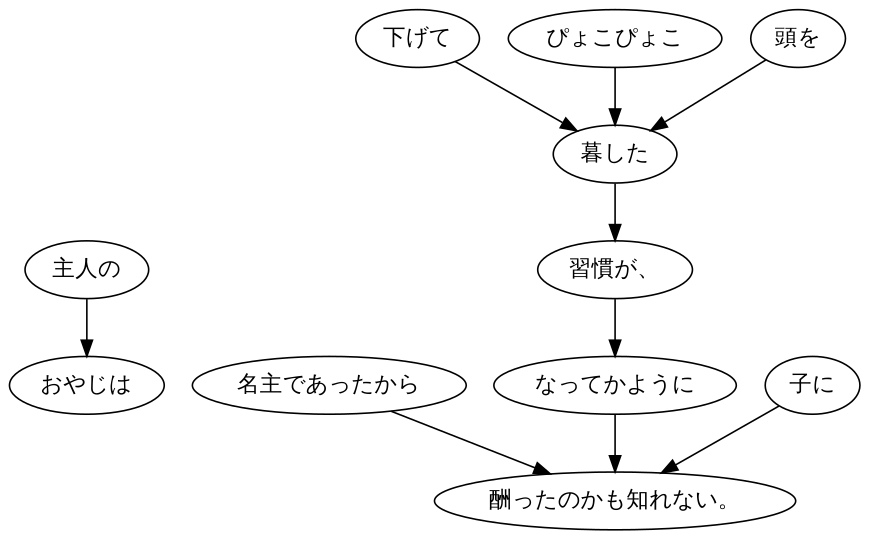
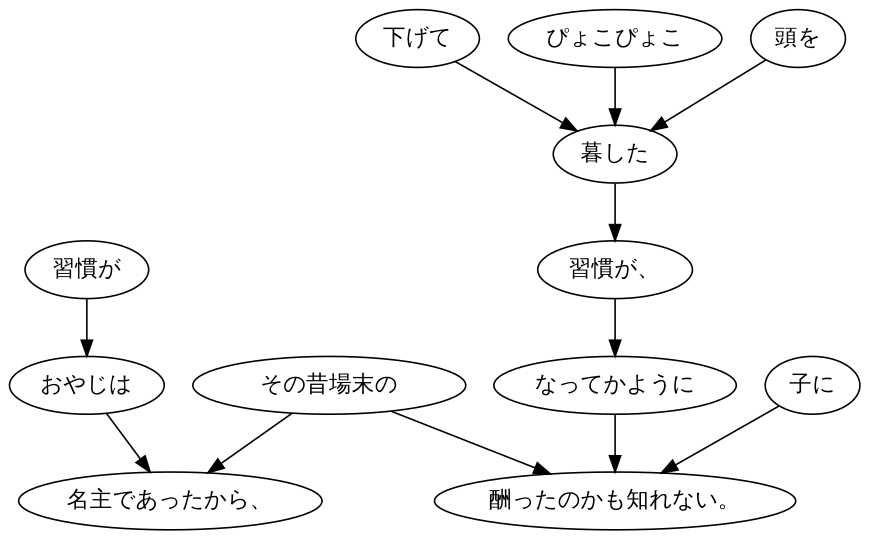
node "主人の": label "主人の" -> "習慣が"
node "名主であったから": label "名主であったから" -> "その昔場末の"
node "名主であったから、": added
